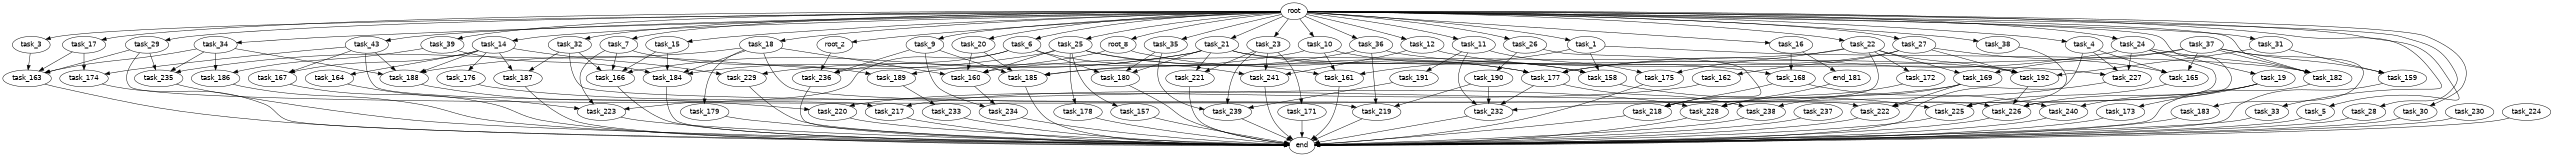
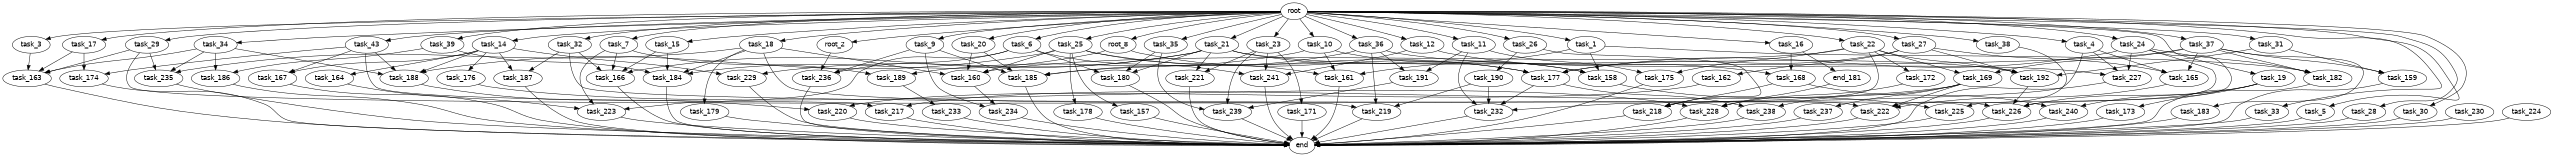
edge "root" -> "task_182": now "root" -> "task_37"
edge "task_36" -> "task_191": added
edge "task_169" -> "task_237": added
edge "task_165" -> "task_225": now "task_165" -> "task_222"
